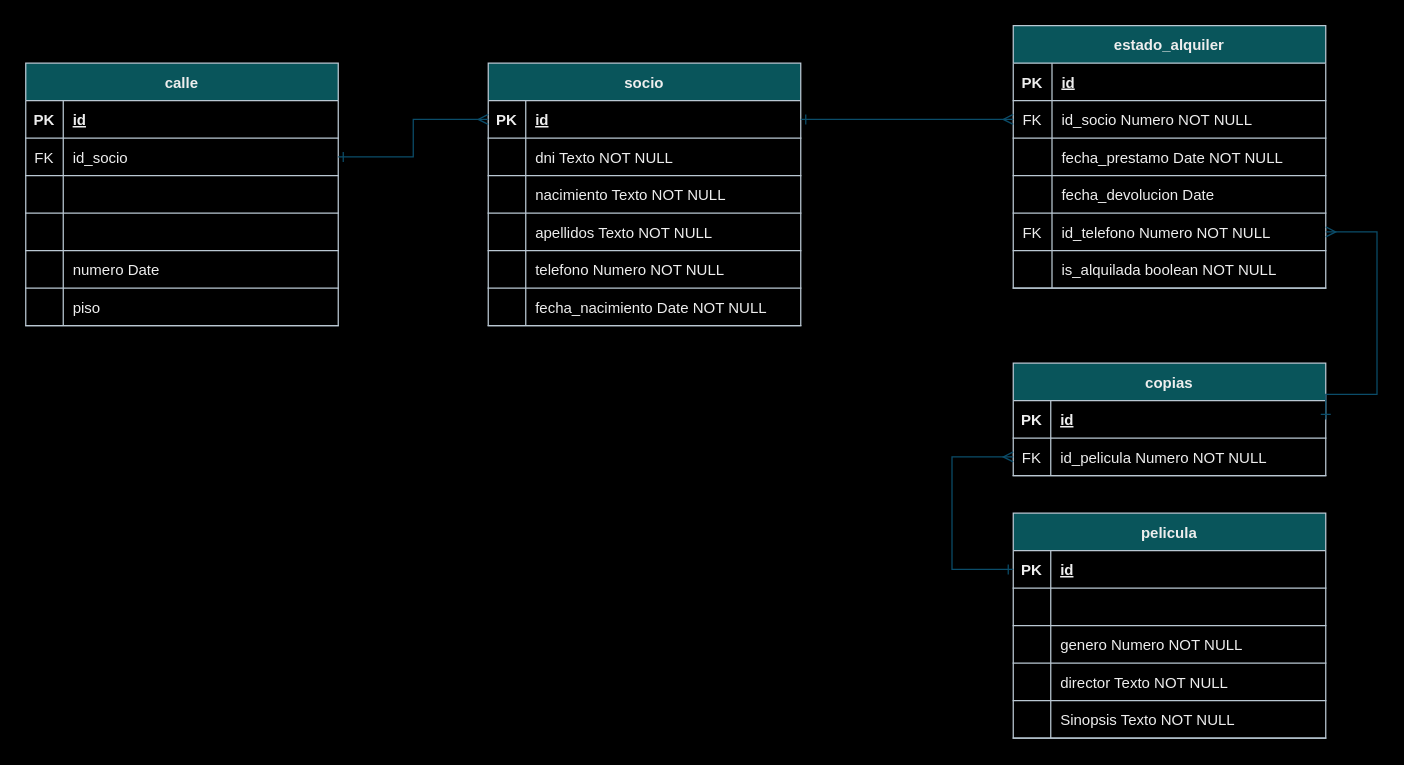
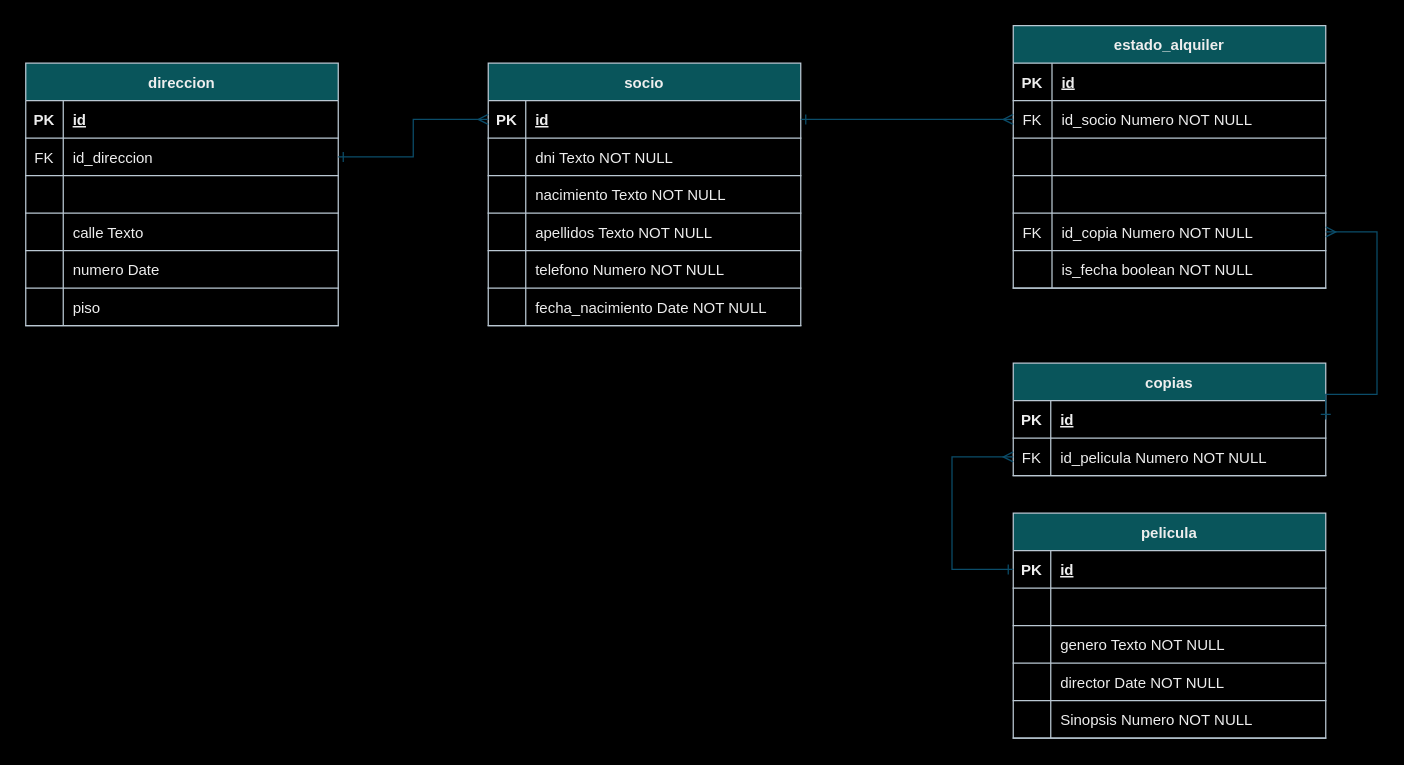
node "calle": label "calle" -> "direccion"
node "fecha_prestamo Date NOT NULL": removed
node "id_socio": label "id_socio" -> "id_direccion"
node "fecha_devolucion Date": removed
node "calle Texto": added
node "id_telefono Numero NOT NULL": label "id_telefono Numero NOT NULL" -> "id_copia Numero NOT NULL"
node "is_alquilada boolean NOT NULL": label "is_alquilada boolean NOT NULL" -> "is_fecha boolean NOT NULL"
node "genero Numero NOT NULL": label "genero Numero NOT NULL" -> "genero Texto NOT NULL"
node "director Texto NOT NULL": label "director Texto NOT NULL" -> "director Date NOT NULL"
node "Sinopsis Texto NOT NULL": label "Sinopsis Texto NOT NULL" -> "Sinopsis Numero NOT NULL"
